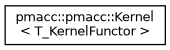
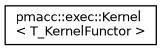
node "pmacc::pmacc::Kernel < T_KernelFunctor >": label "pmacc::pmacc::Kernel < T_KernelFunctor >" -> "pmacc::exec::Kernel < T_KernelFunctor >"
